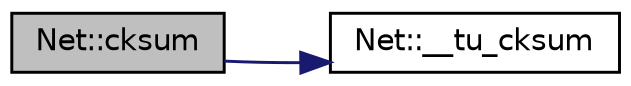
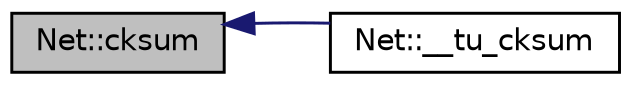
edge "Net::cksum" -> "Net::__tu_cksum": reversed
